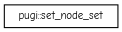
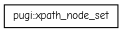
node "pugi::set_node_set": label "pugi::set_node_set" -> "pugi::xpath_node_set"
